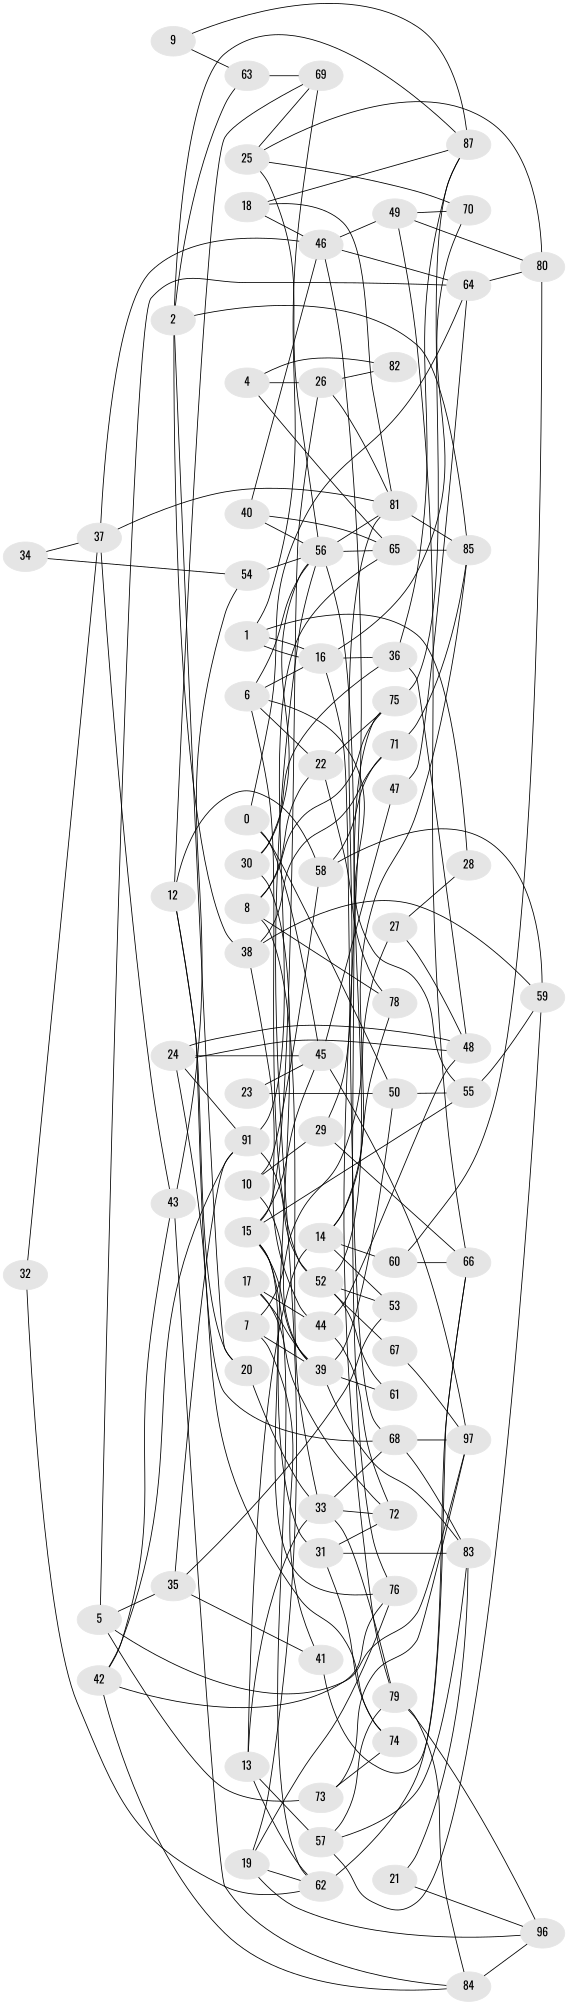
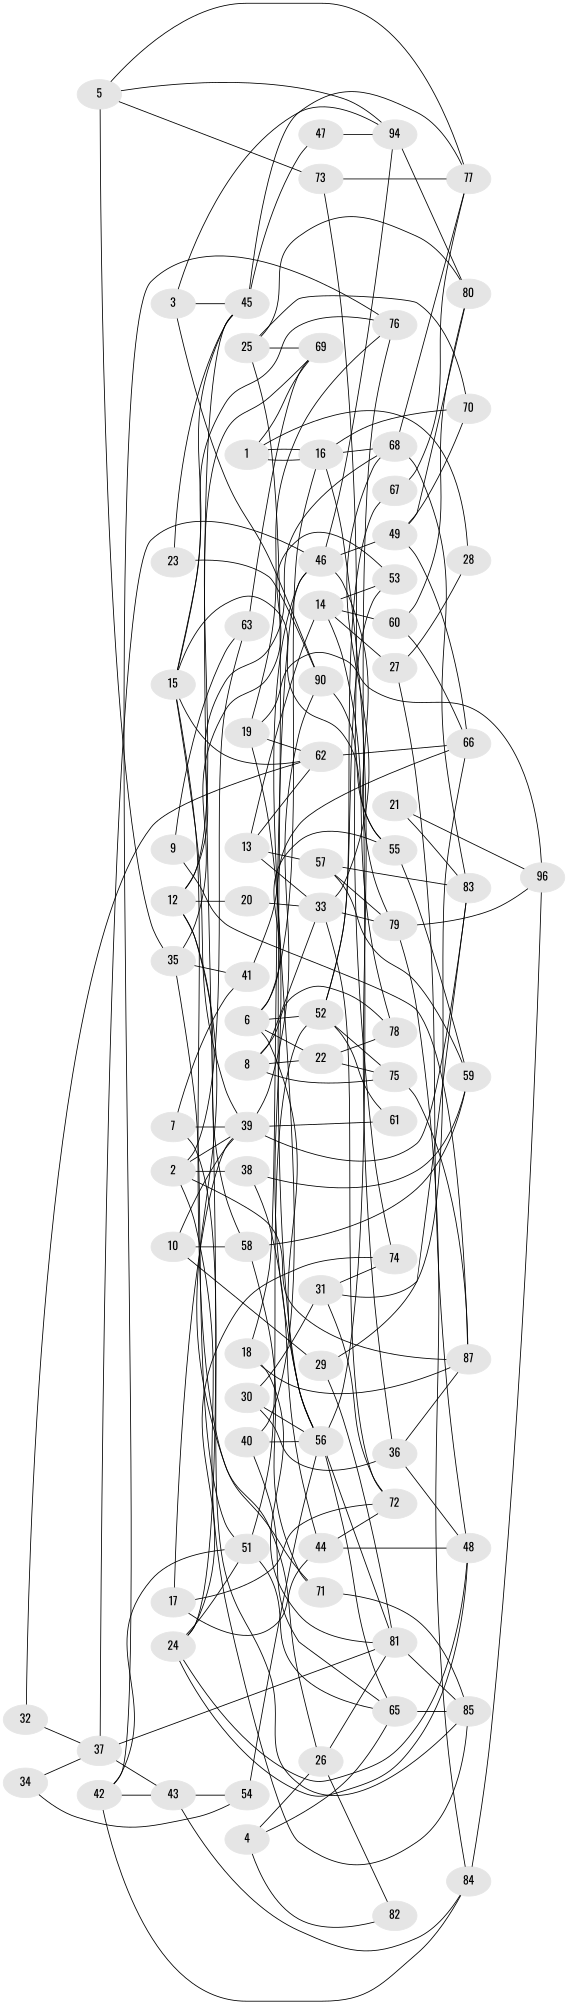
node "64": label "64" -> "94"
node "0": label "0" -> "3"
edge "71" -- "38": now "71" -- "12"
edge "2" -- "20": now "2" -- "39"
node "50": label "50" -> "90"
node "91": label "91" -> "51"
node "97": label "97" -> "77"
